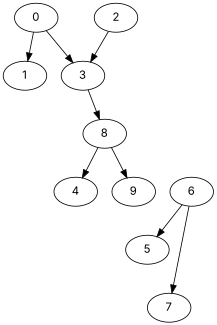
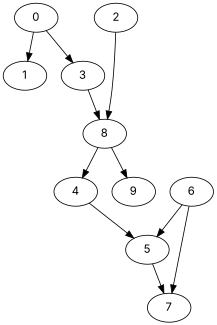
edge "2" -> "3": now "2" -> "8"
edge "4" -> "5": added
edge "5" -> "7": added
